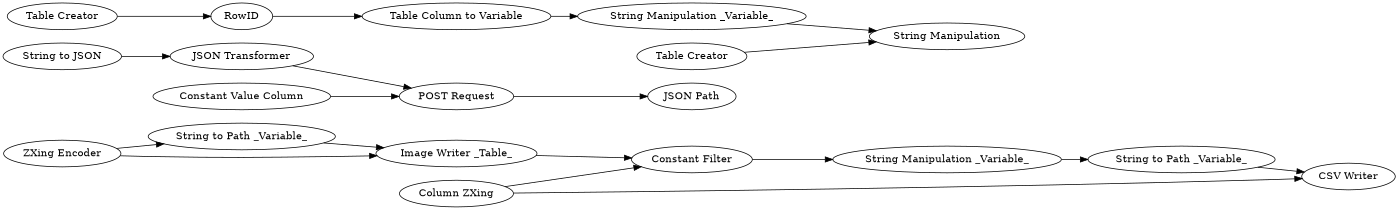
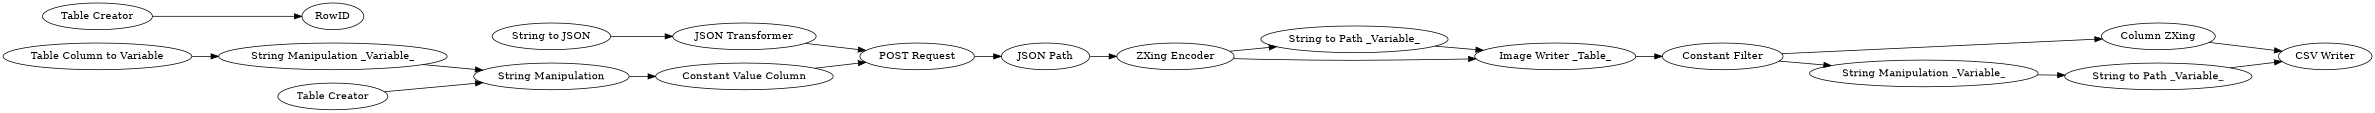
edge "RowID" -> "Table Column to Variable": removed
edge "JSON Path" -> "ZXing Encoder": added
edge "String Manipulation" -> "Constant Value Column": added
edge "Column ZXing" -> "Constant Filter": reversed
